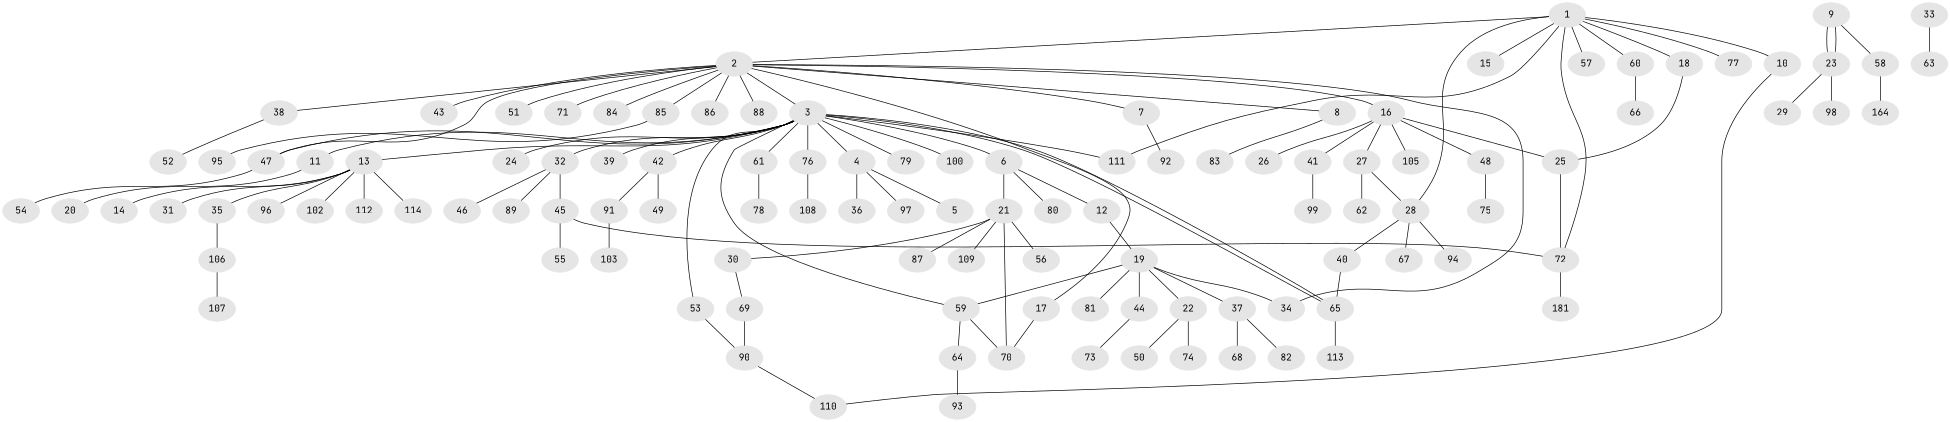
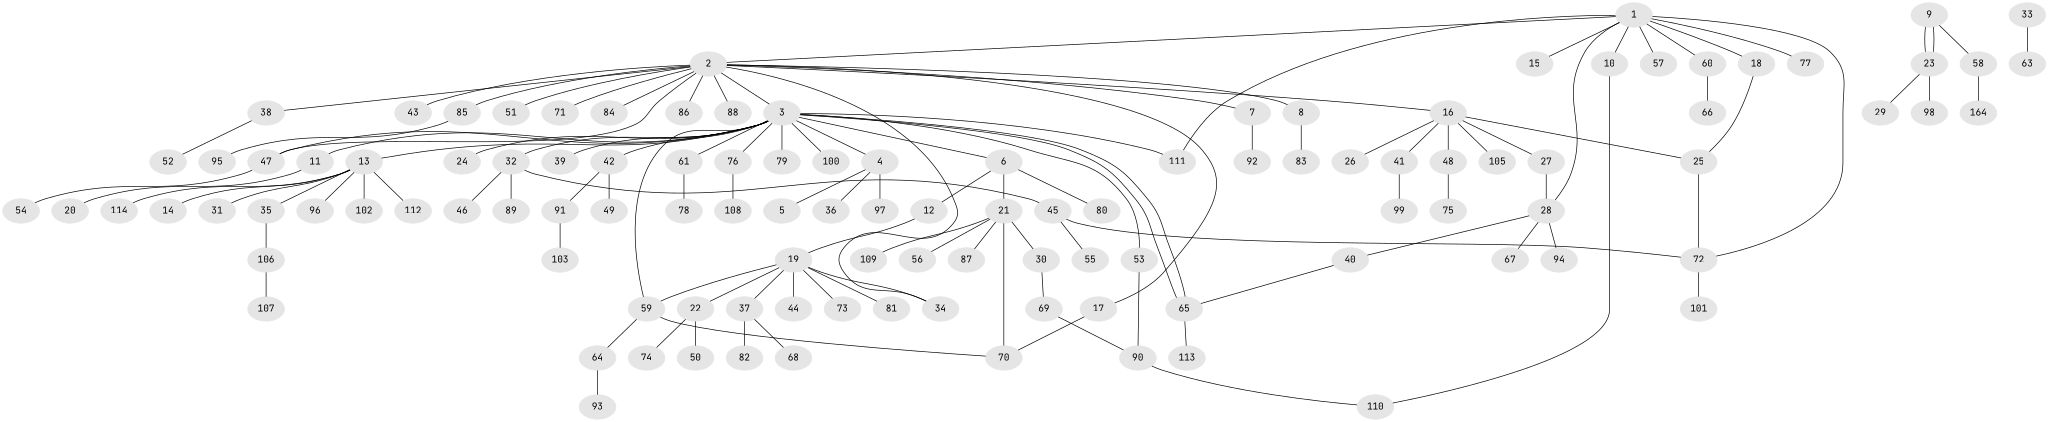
node "62": removed
node "181": label "181" -> "101"
edge "44" -- "73": now "19" -- "73"
